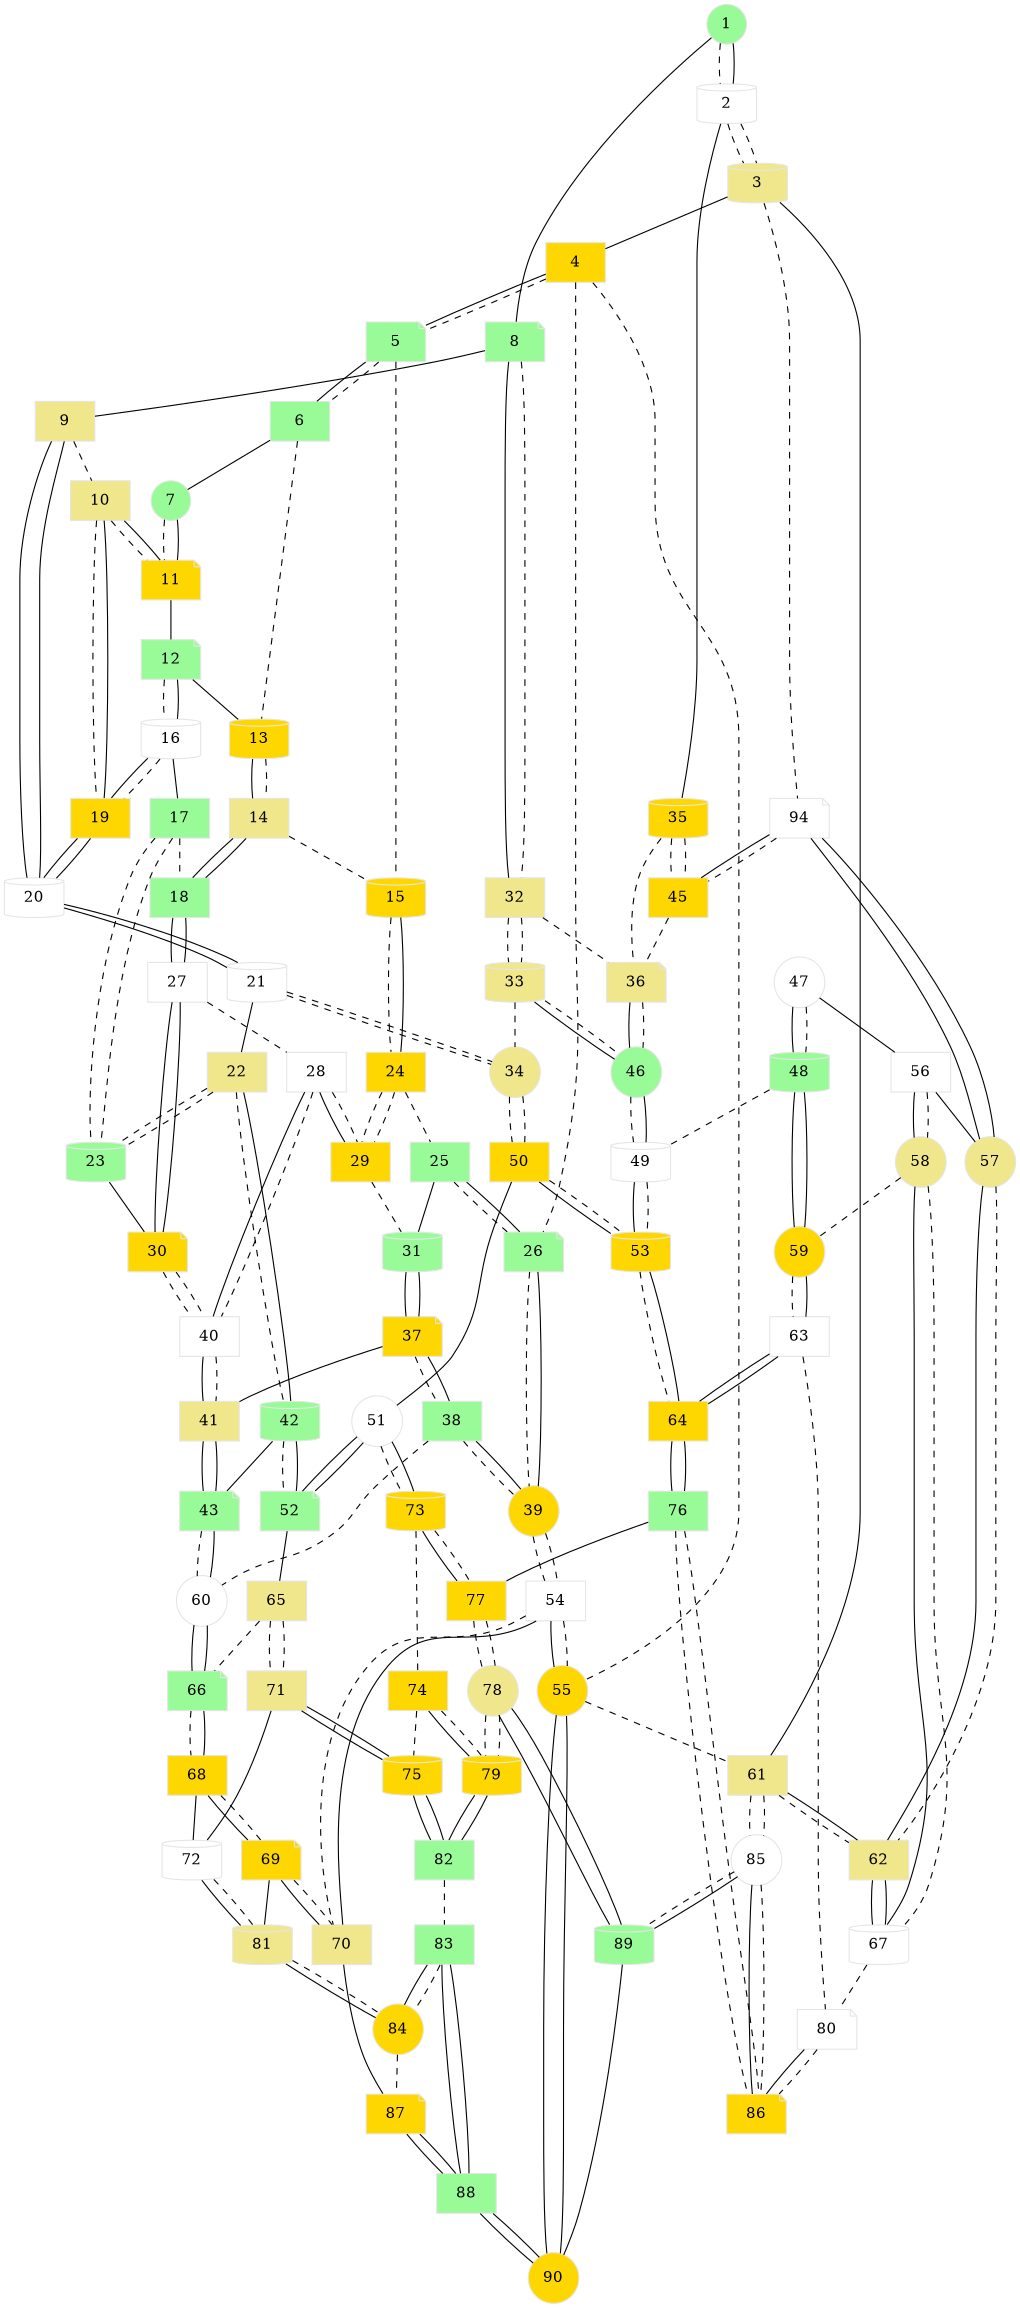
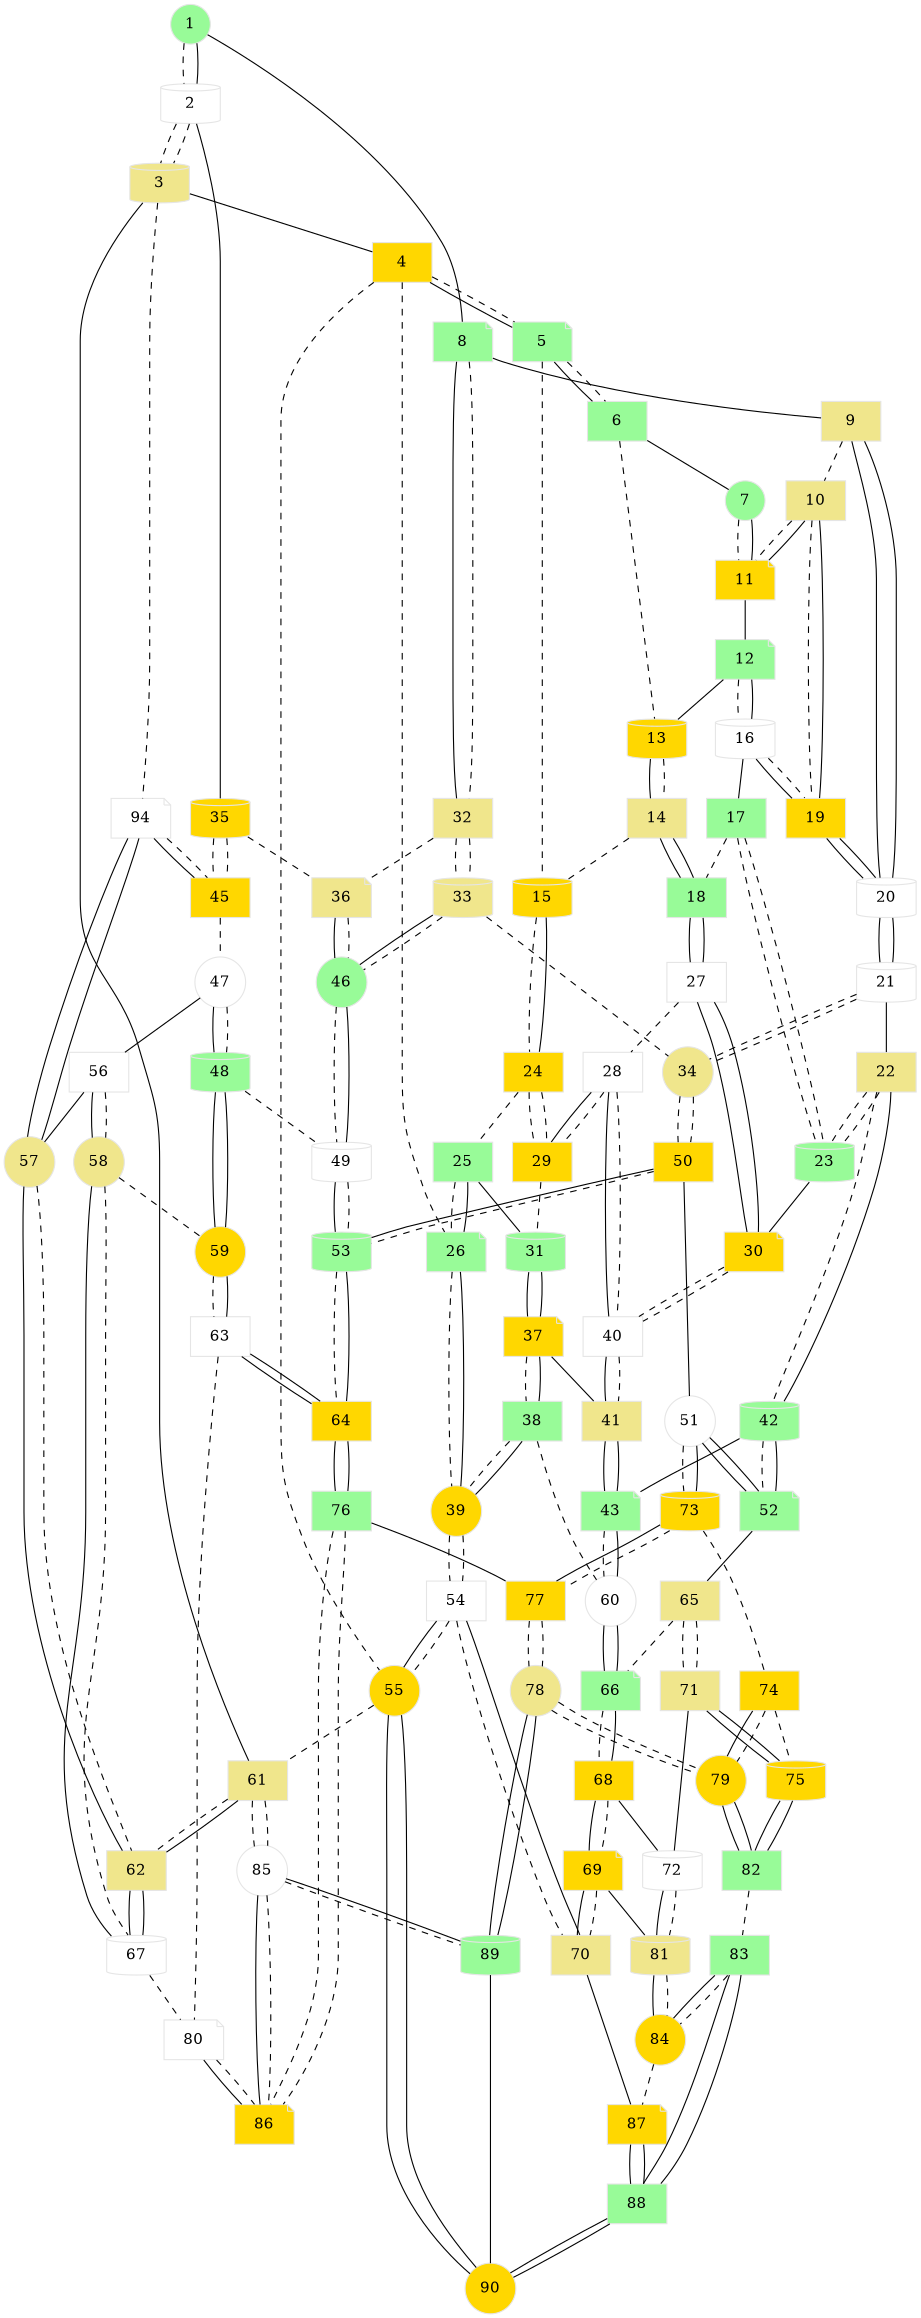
edge "45" -- "36": now "45" -- "47"
node "53": fillcolor gold -> palegreen
node "79": shape cylinder -> circle
